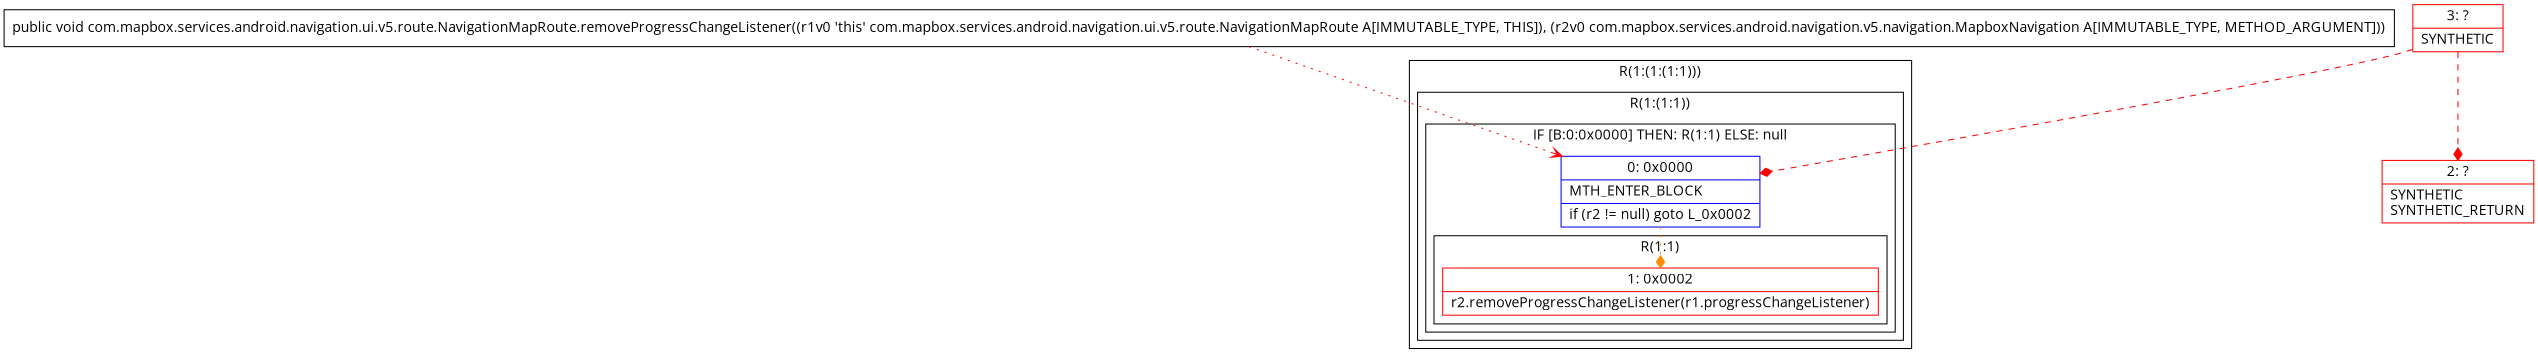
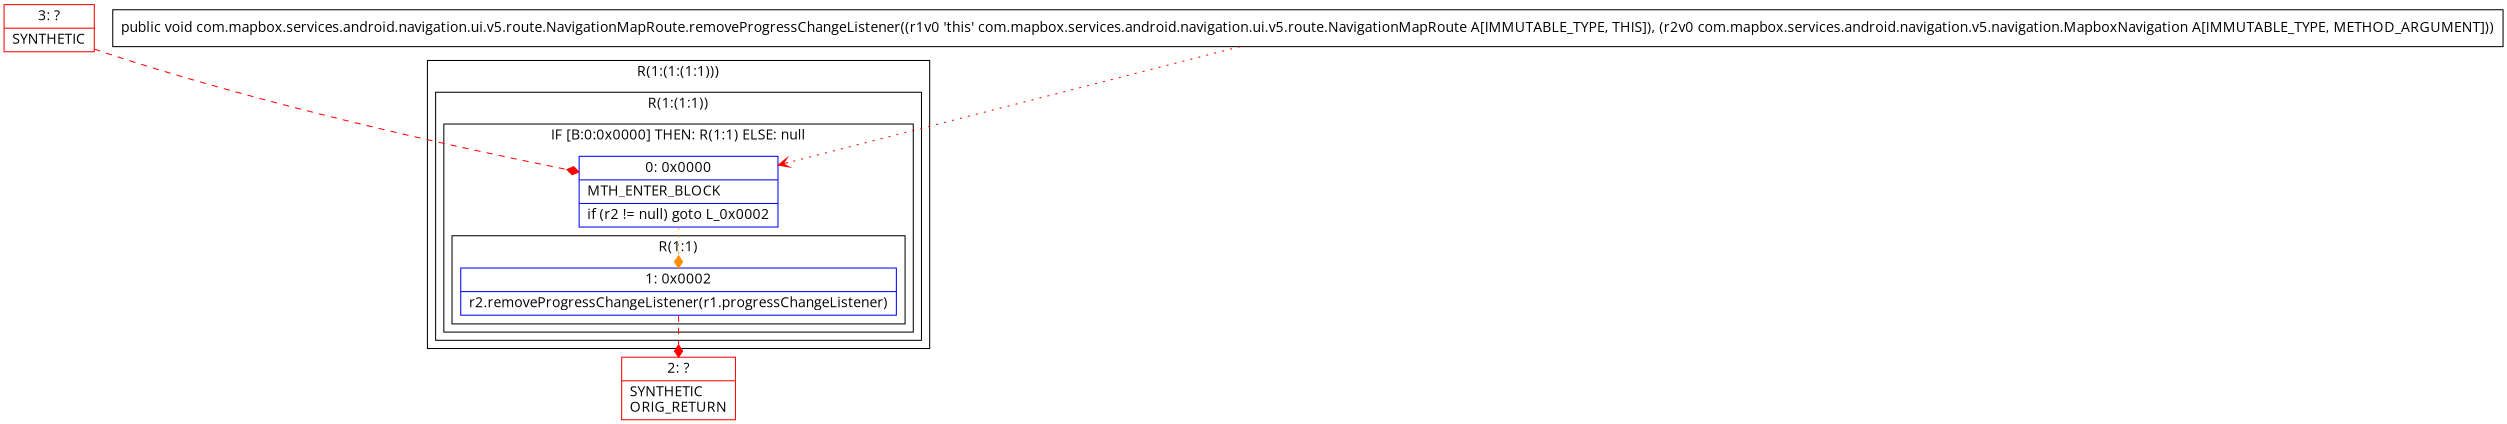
edge "3: ?" -> "2: ?": now "1: 0x0002" -> "2: ?"
node "2: ?": text "SYNTHETIC_RETURN" -> "ORIG_RETURN"
node "1: 0x0002": color red -> blue
